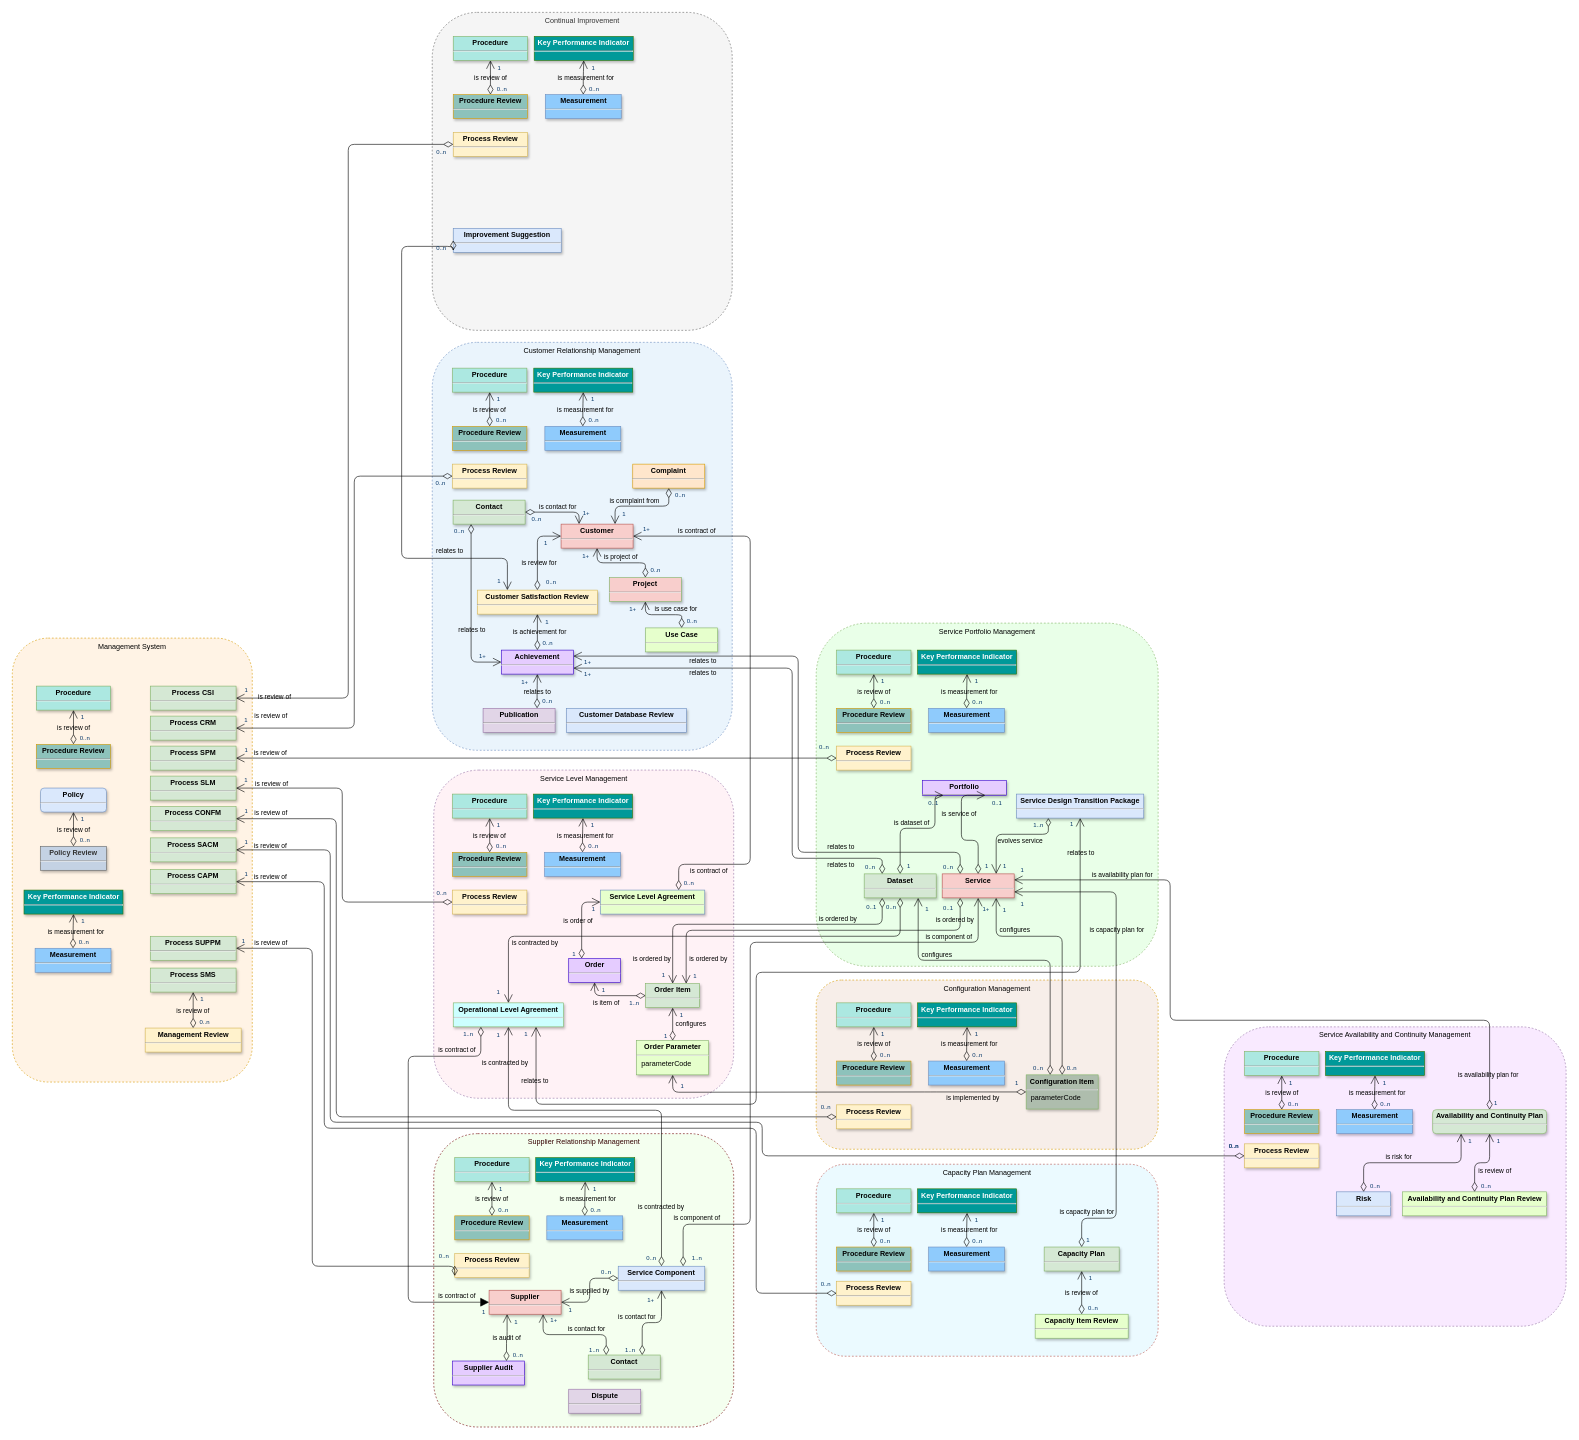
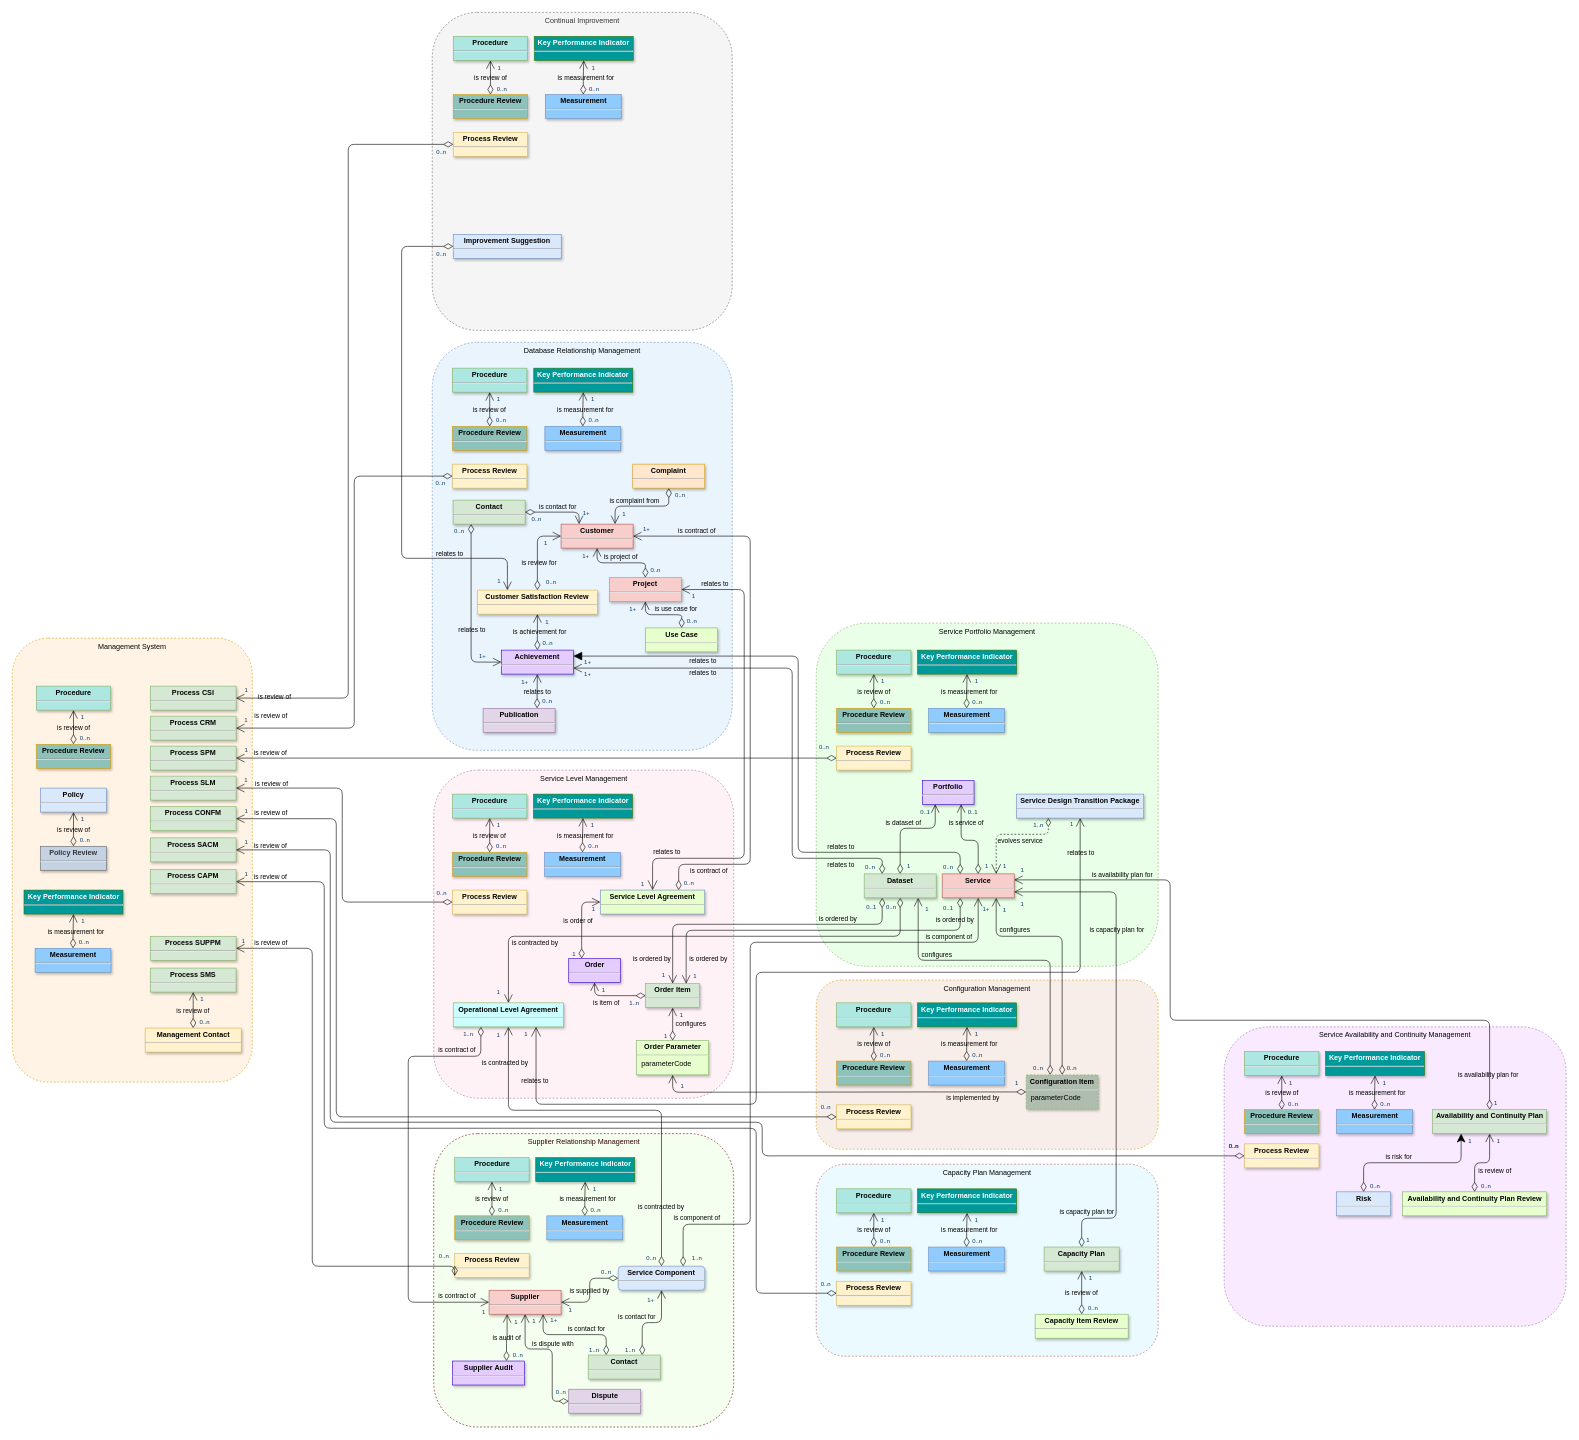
node "Improvement Suggestion": moved (507, 240) -> (507, 246)
node "Customer Relationship Management": label "Customer Relationship Management" -> "Database Relationship Management"
edge "Achievement" -- "Service": arrowhead open -> block
node "Customer Database Review": removed
edge "Project" -- "Service Level Agreement": added, labels "1", "relates to", "relates to", "1"
node "Portfolio": size 84x15 -> 52x24
node "Policy": shape rounded rectangle -> rectangle
edge "Service Design Transition Package" -- "Service": style solid -> dashed
node "Management Review": label "Management Review" -> "Management Contact"
node "Configuration Item parameterCode": style solid -> dashed
node "Availability and Continuity Plan": shape rounded rectangle -> rectangle
edge "Availability and Continuity Plan" -- "Risk": arrowhead open -> classic
node "Service Component": shape rectangle -> rounded rectangle
edge "Operational Level Agreement" -- "Supplier": arrowhead block -> open
edge "Supplier" -- "Dispute": added, labels "1", "is dispute with", "0..n"
